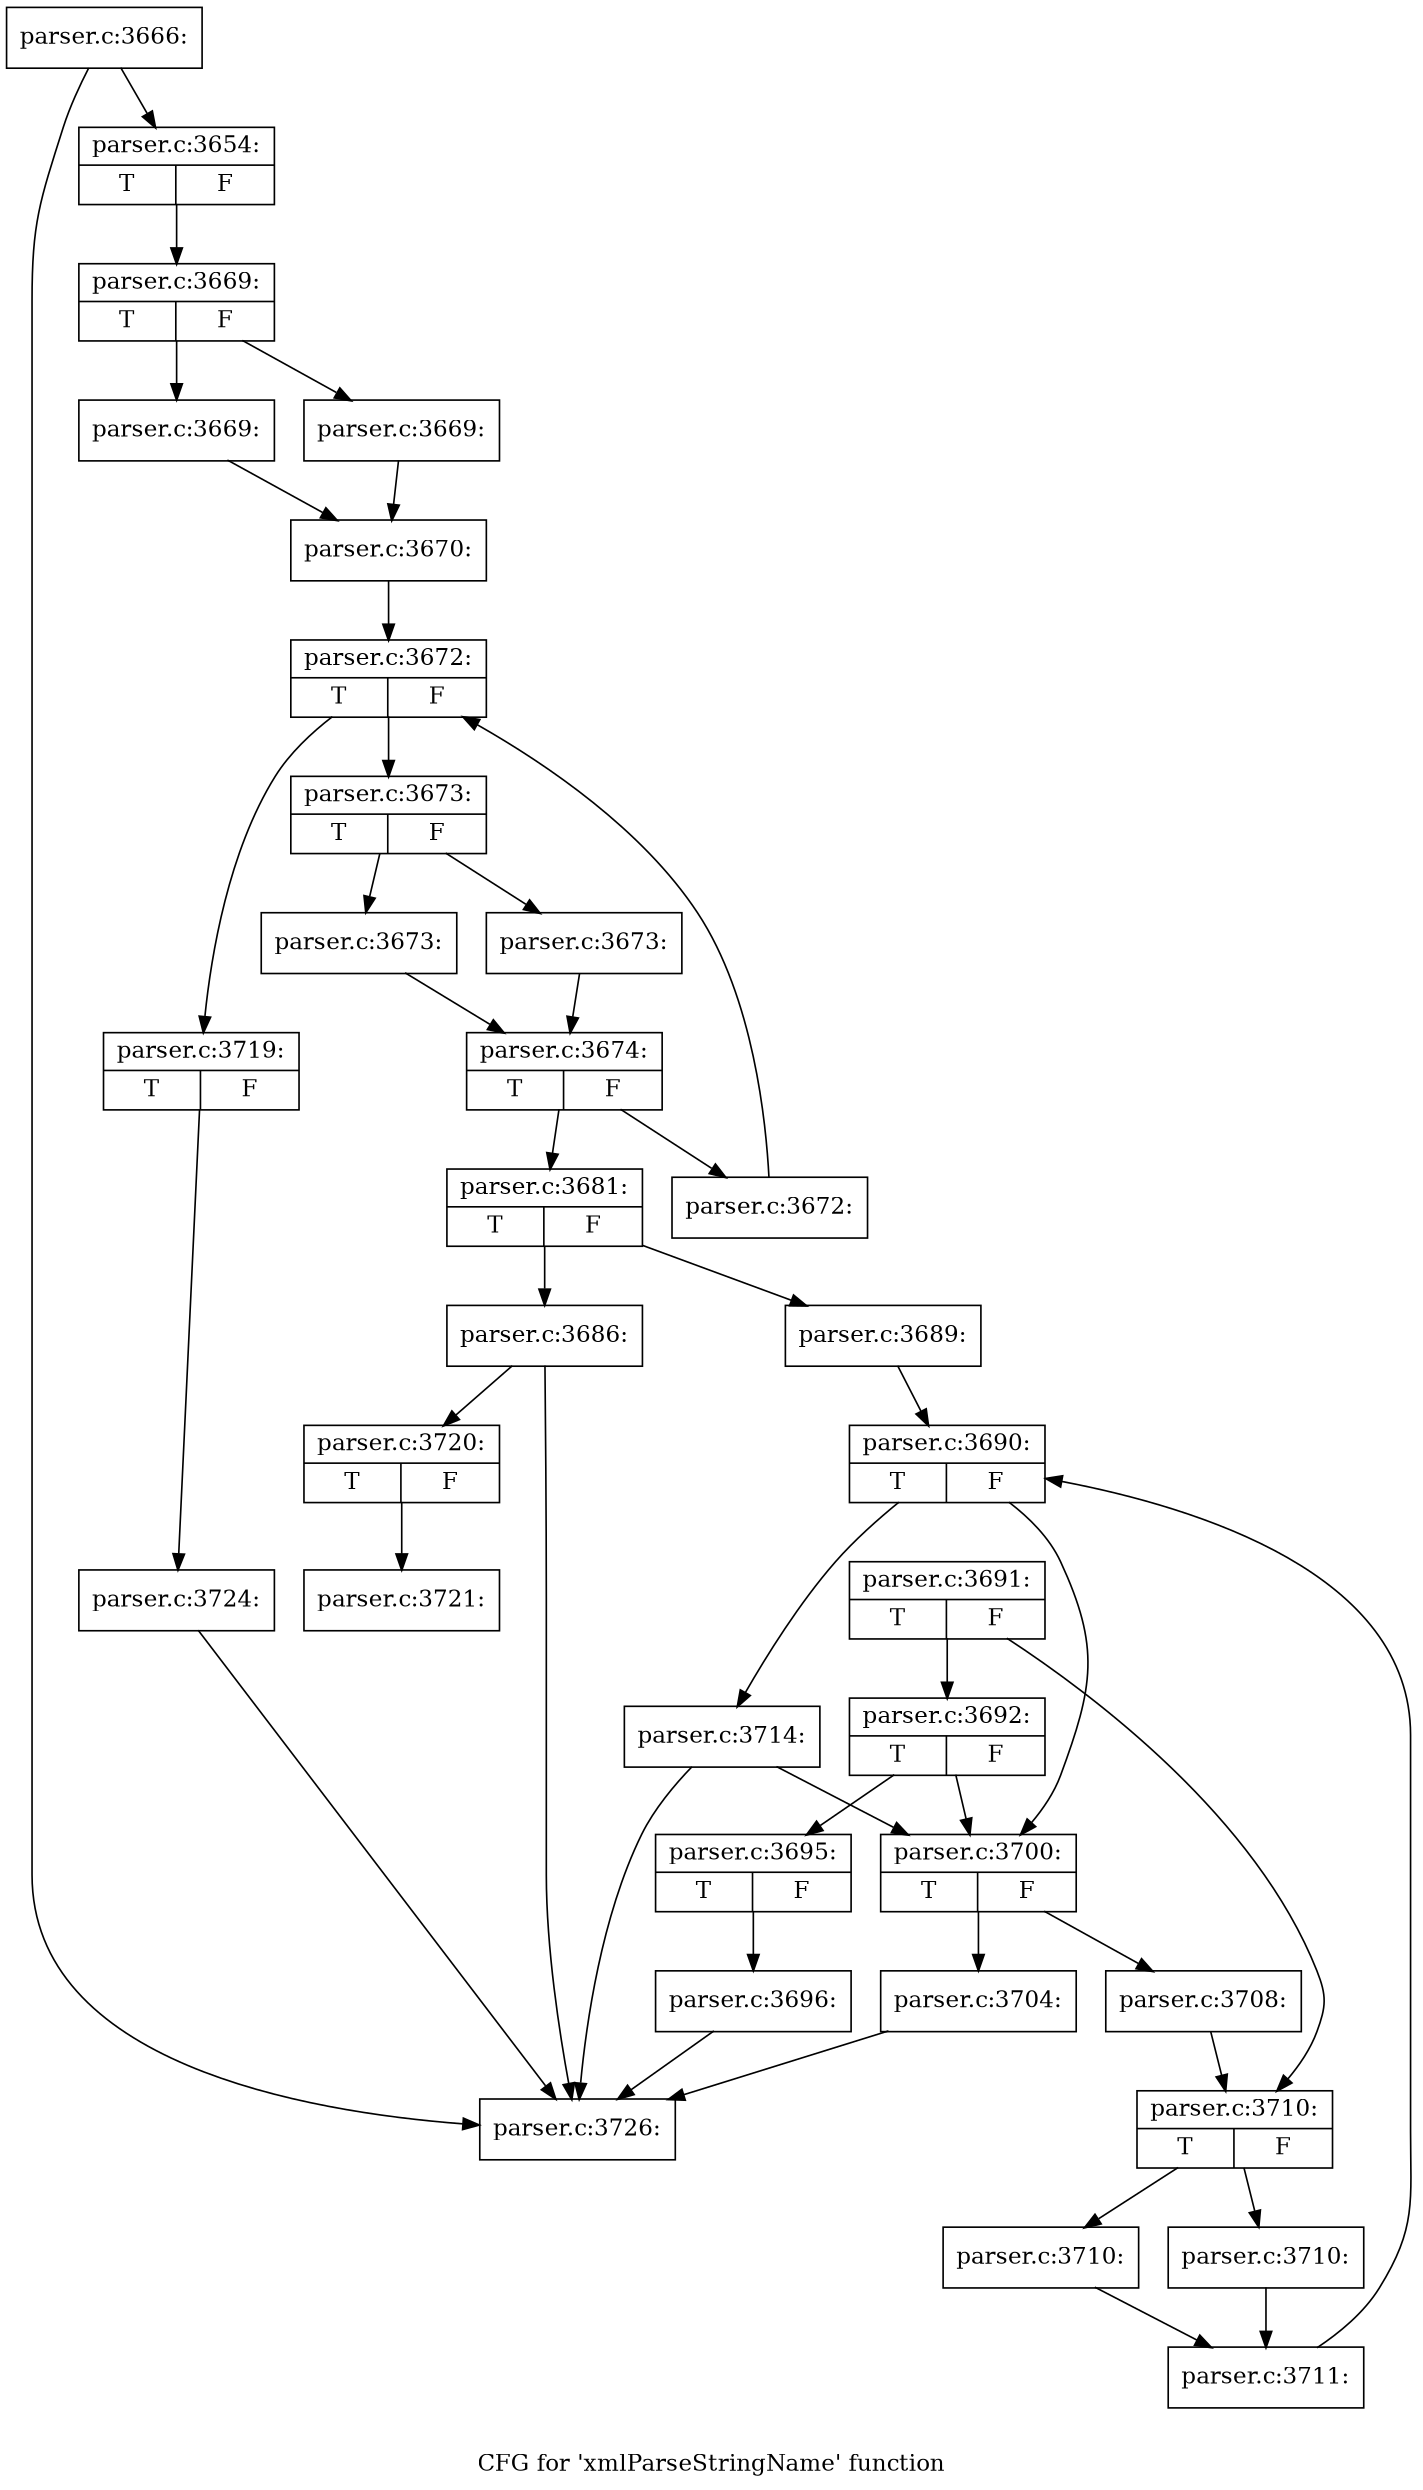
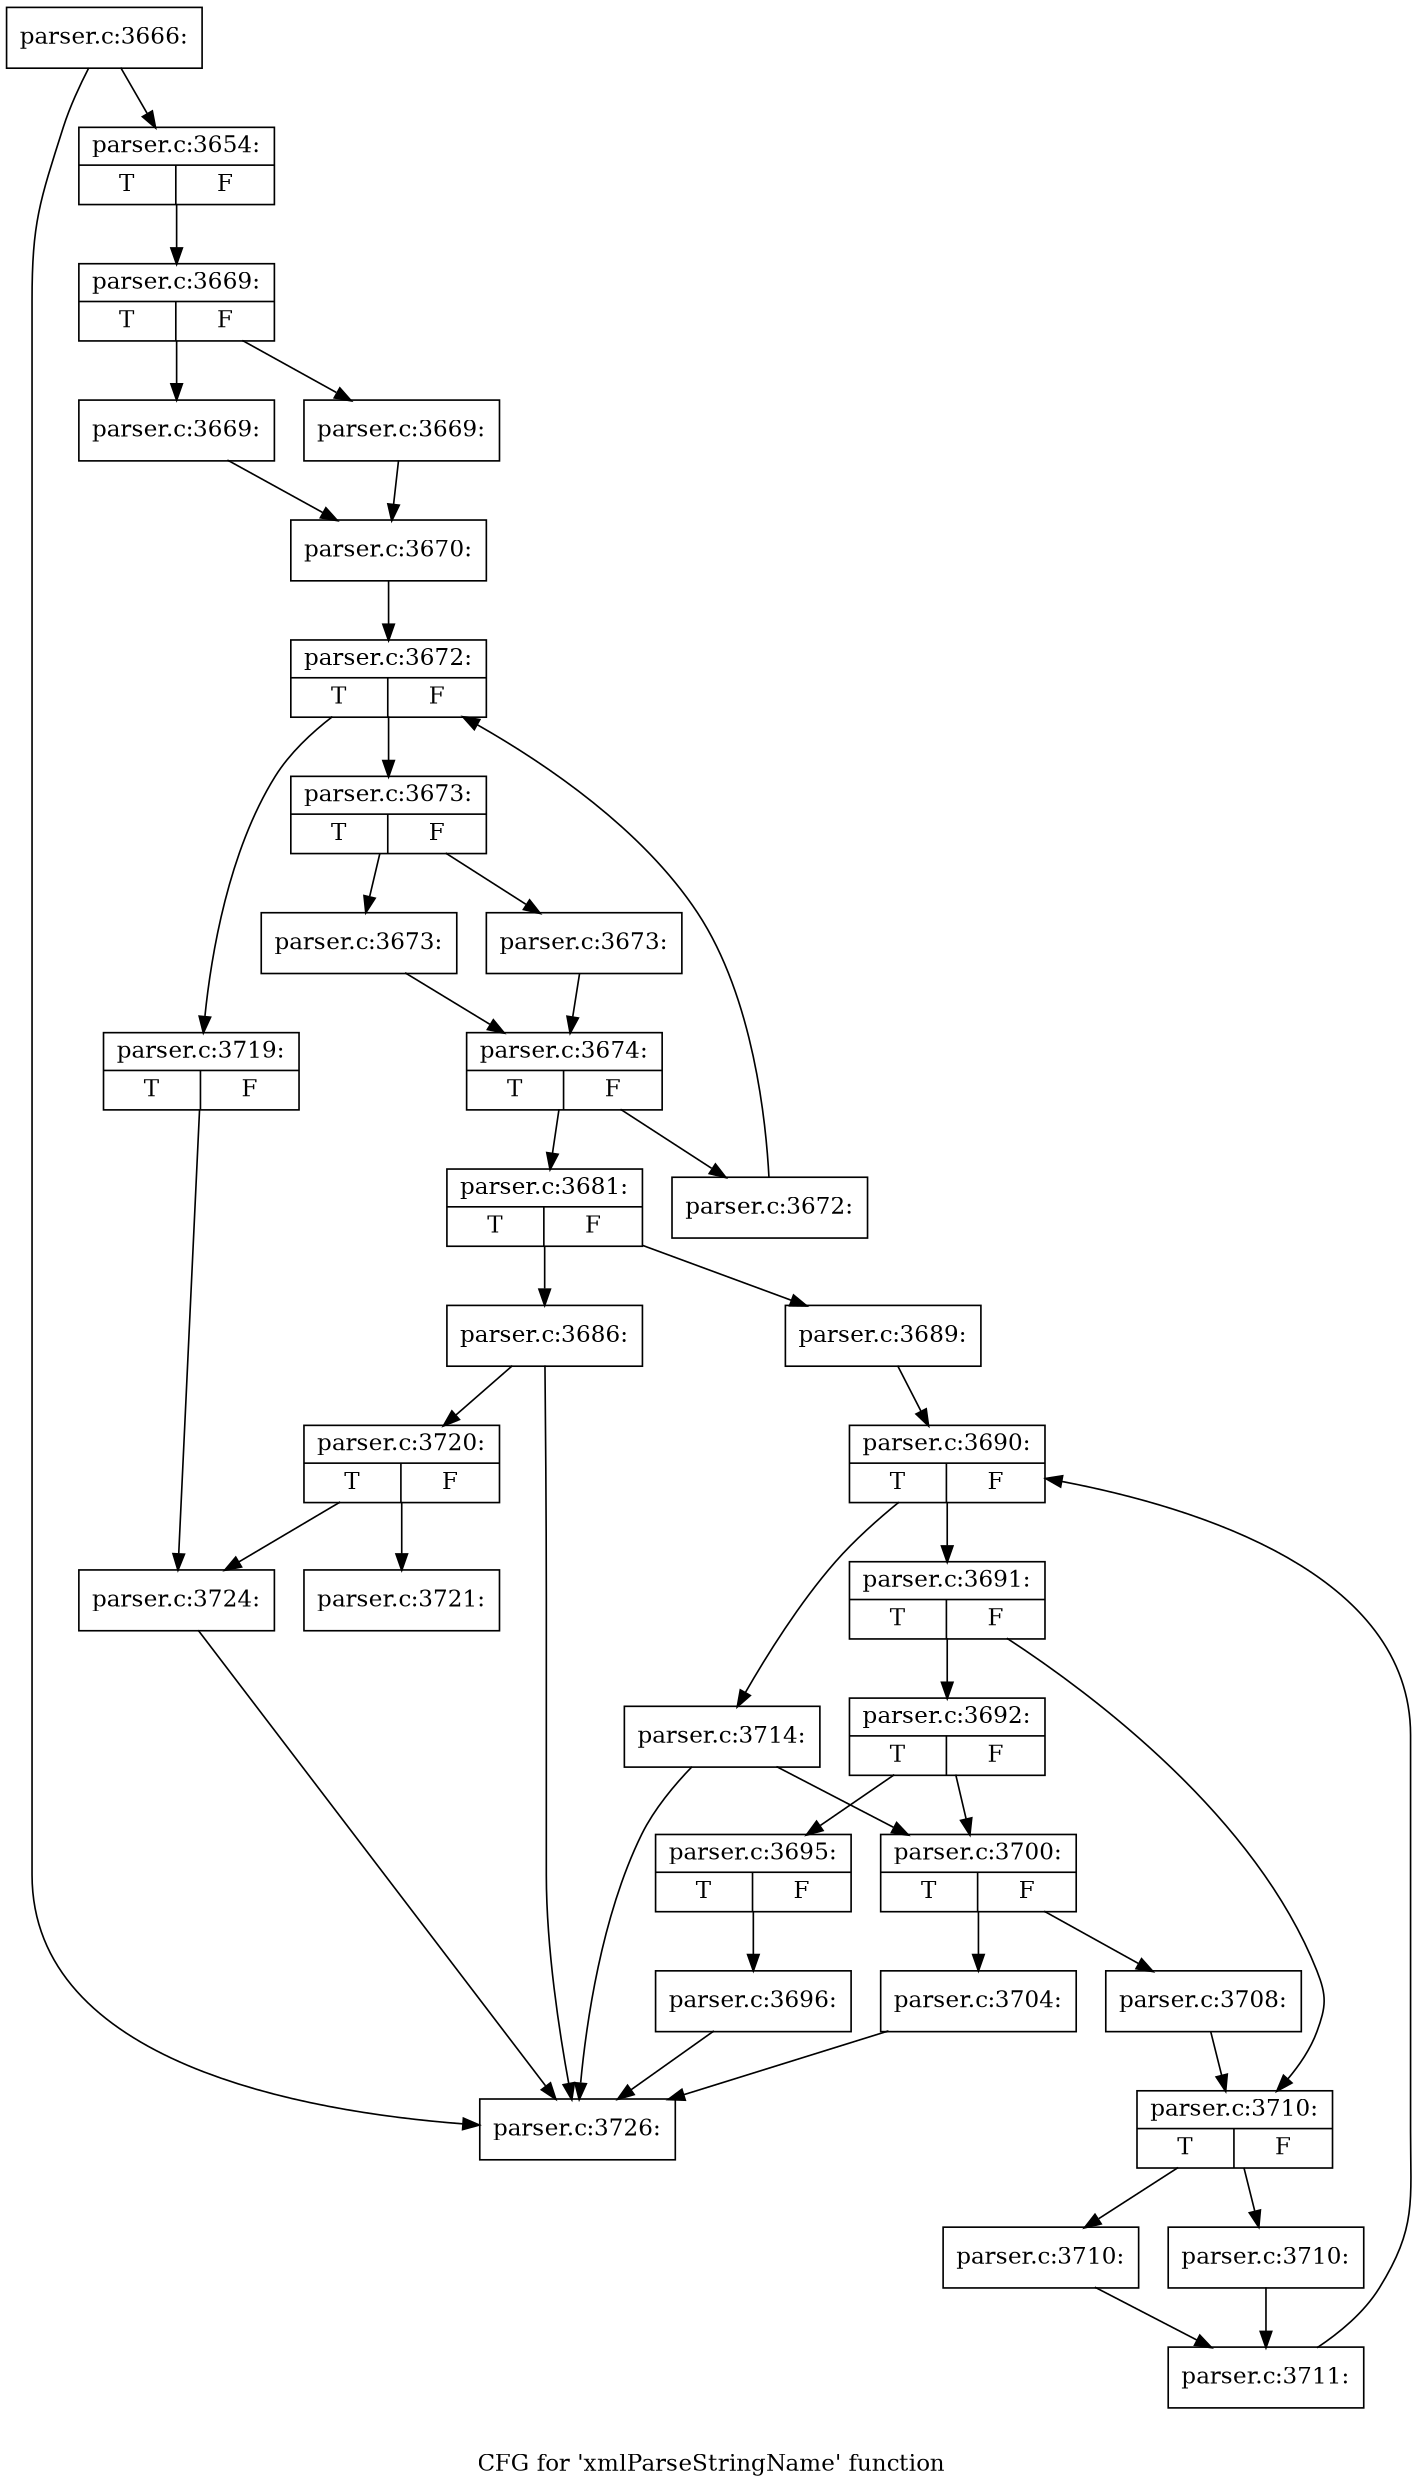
edge "parser.c:3720:" -> "parser.c:3724:": added
edge "parser.c:3690:" -> "parser.c:3700:": now "parser.c:3690:" -> "parser.c:3691:"
